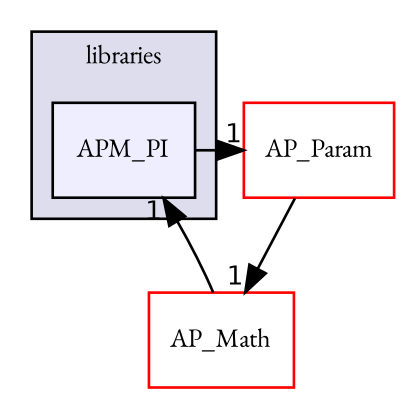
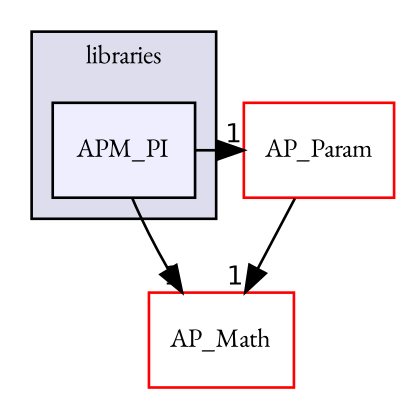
edge "AP_Math" -> "APM_PI": reversed
